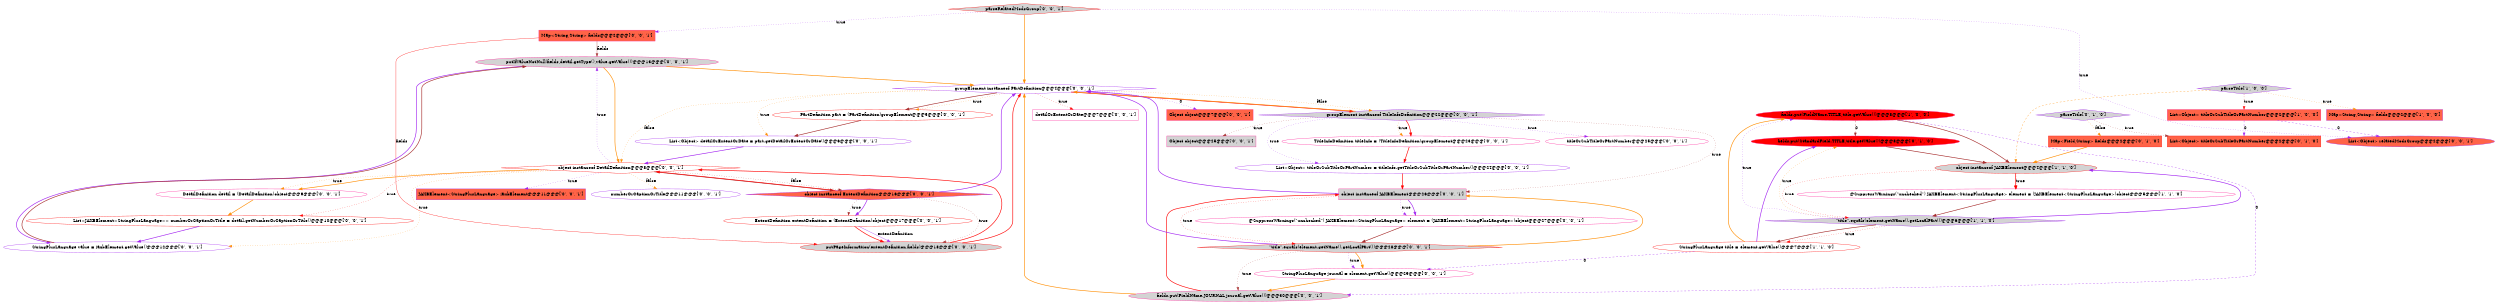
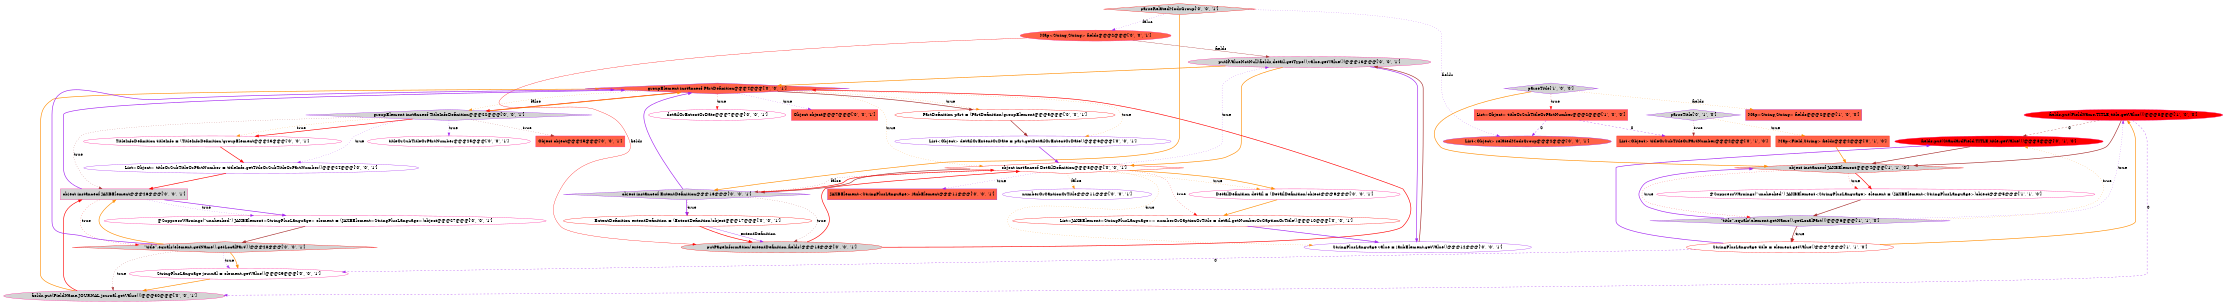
edge "parseRelatedModsGroup['0', '0', '1']" -> "Map<String,String> fields@@@2@@@['0', '0', '1']": label "true" -> "false"
node "Map<String,String> fields@@@2@@@['0', '0', '1']": shape box -> ellipse
edge "parseRelatedModsGroup['0', '0', '1']" -> "groupElement instanceof PartDefinition@@@4@@@['0', '0', '1']": now "parseRelatedModsGroup['0', '0', '1']" -> "object instanceof ExtentDefinition@@@16@@@['0', '0', '1']"
edge "parseRelatedModsGroup['0', '0', '1']" -> "List<Object> relatedModsGroup@@@2@@@['0', '0', '1']": label "true" -> "fields"
node "groupElement instanceof PartDefinition@@@4@@@['0', '0', '1']": fillcolor white -> tomato
edge "parseTitle['1', '0', '0']" -> "object instanceof JAXBElement@@@4@@@['1', '1', '0']": style dashed -> bold
edge "groupElement instanceof PartDefinition@@@4@@@['0', '0', '1']" -> "Object object@@@7@@@['0', '0', '1']": label "0" -> "true"
edge "parseTitle['1', '0', '0']" -> "Map<String,String> fields@@@2@@@['1', '0', '0']": label "true" -> "fields"
node "detailOrExtentOrDate@@@7@@@['0', '0', '1']": shape box -> ellipse
edge "groupElement instanceof PartDefinition@@@4@@@['0', '0', '1']" -> "object instanceof DetailDefinition@@@8@@@['0', '0', '1']": label "false" -> "true"
edge "parseTitle['0', '1', '0']" -> "Map<Field,String> fields@@@2@@@['0', '1', '0']": label "false" -> "true"
node "Object object@@@25@@@['0', '0', '1']": fillcolor lightgray -> tomato
node "object instanceof JAXBElement@@@4@@@['1', '1', '0']": shape ellipse -> diamond
node "object instanceof ExtentDefinition@@@16@@@['0', '0', '1']": fillcolor tomato -> lightgray
